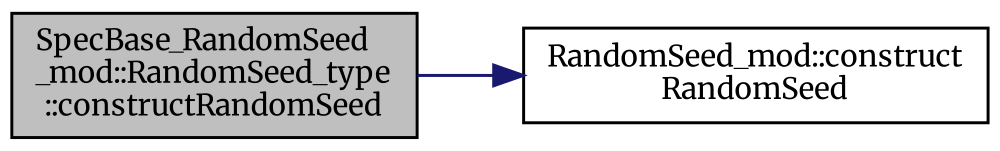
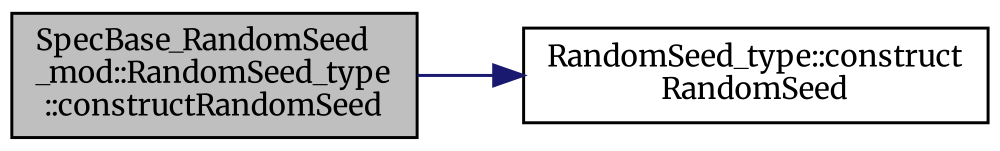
node "RandomSeed_mod::construct RandomSeed": label "RandomSeed_mod::construct RandomSeed" -> "RandomSeed_type::construct RandomSeed"
